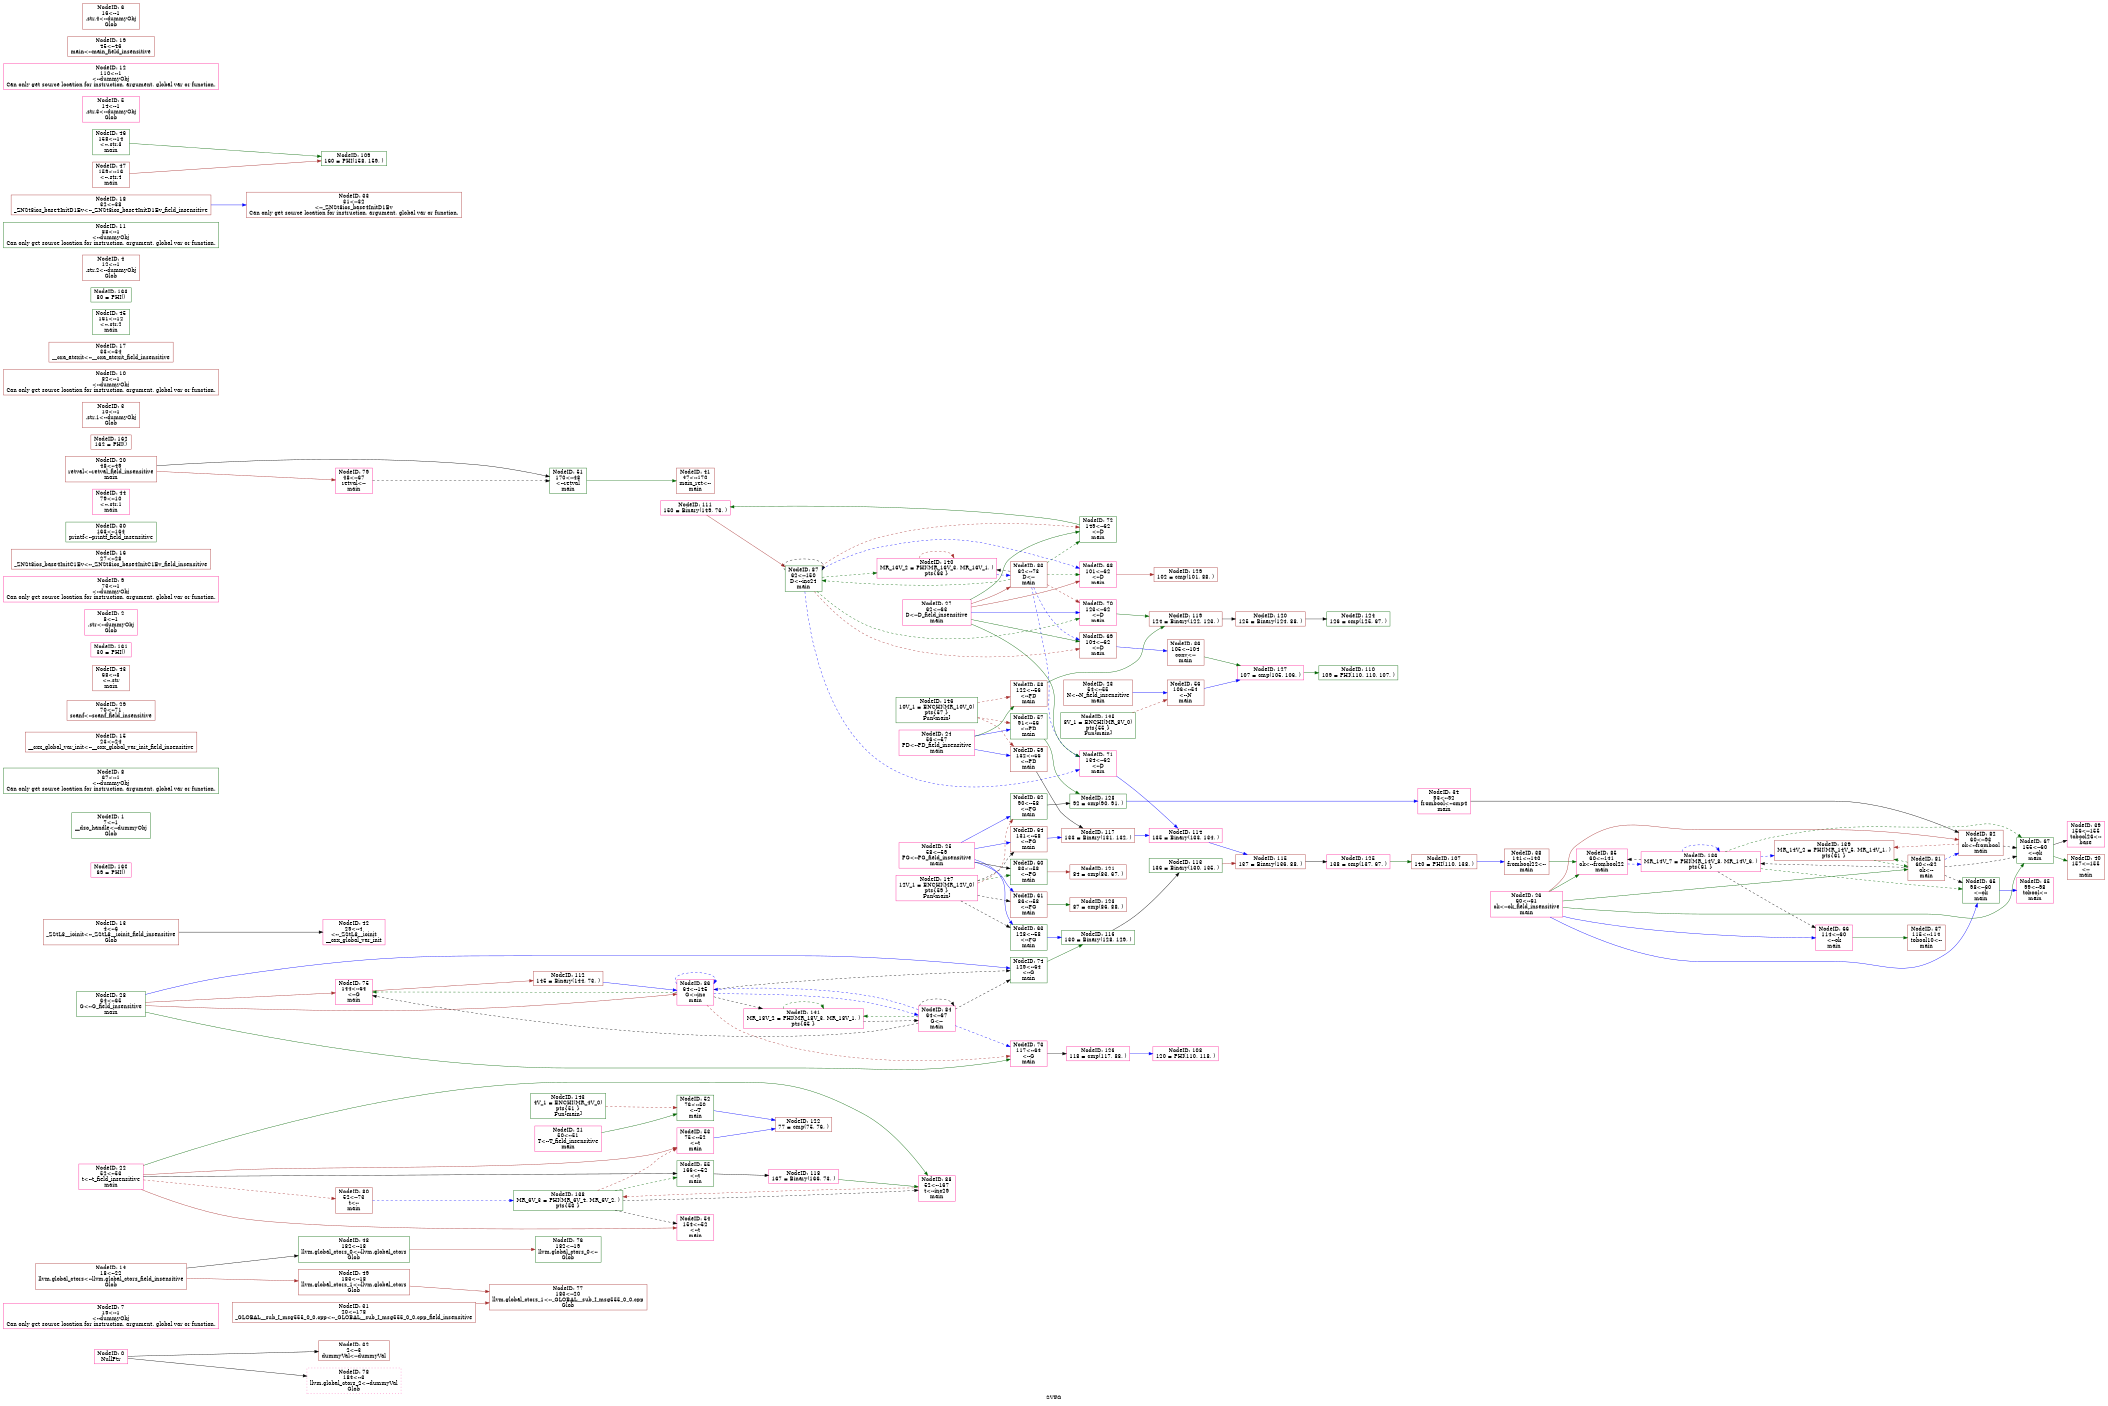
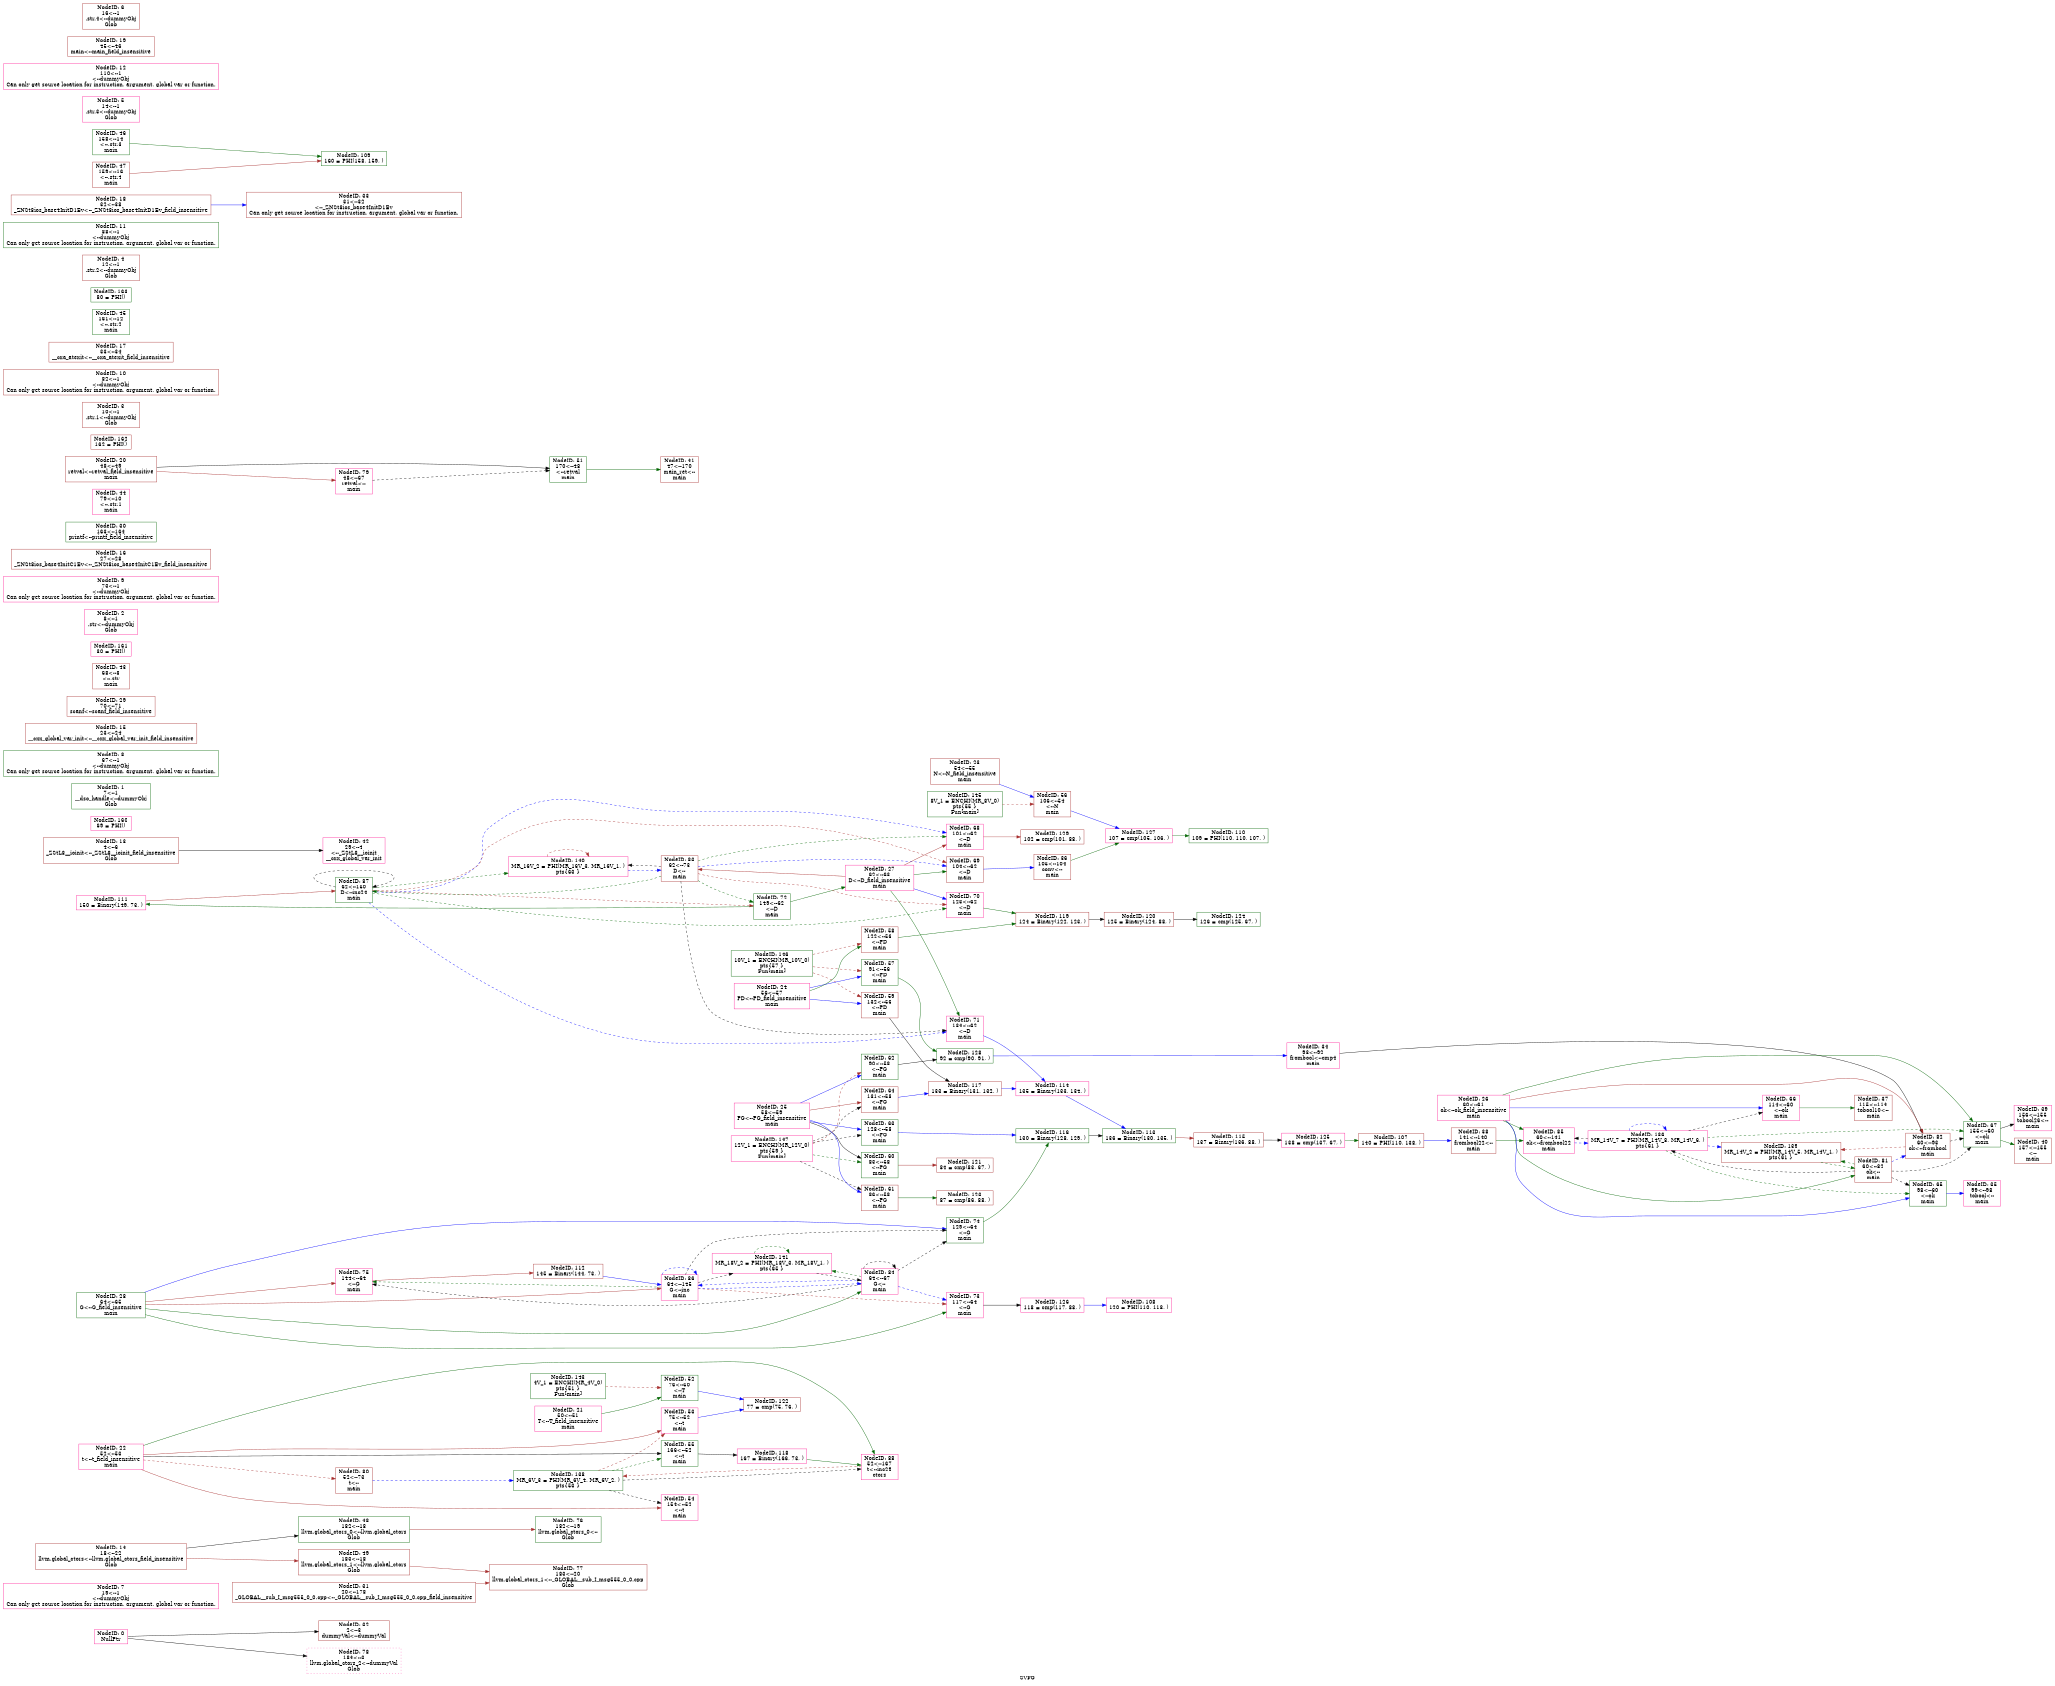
edge "NodeID: 27" -> "NodeID: 72": reversed
edge "NodeID: 83" -> "NodeID: 71": color blue -> black
node "NodeID: 39": text "base" -> "main"
edge "NodeID: 25" -> "NodeID: 64": color blue -> brown
edge "NodeID: 114" -> "NodeID: 115": now "NodeID: 114" -> "NodeID: 113"
node "NodeID: 88": text "main" -> "ctors"
edge "NodeID: 28" -> "NodeID: 84": added
